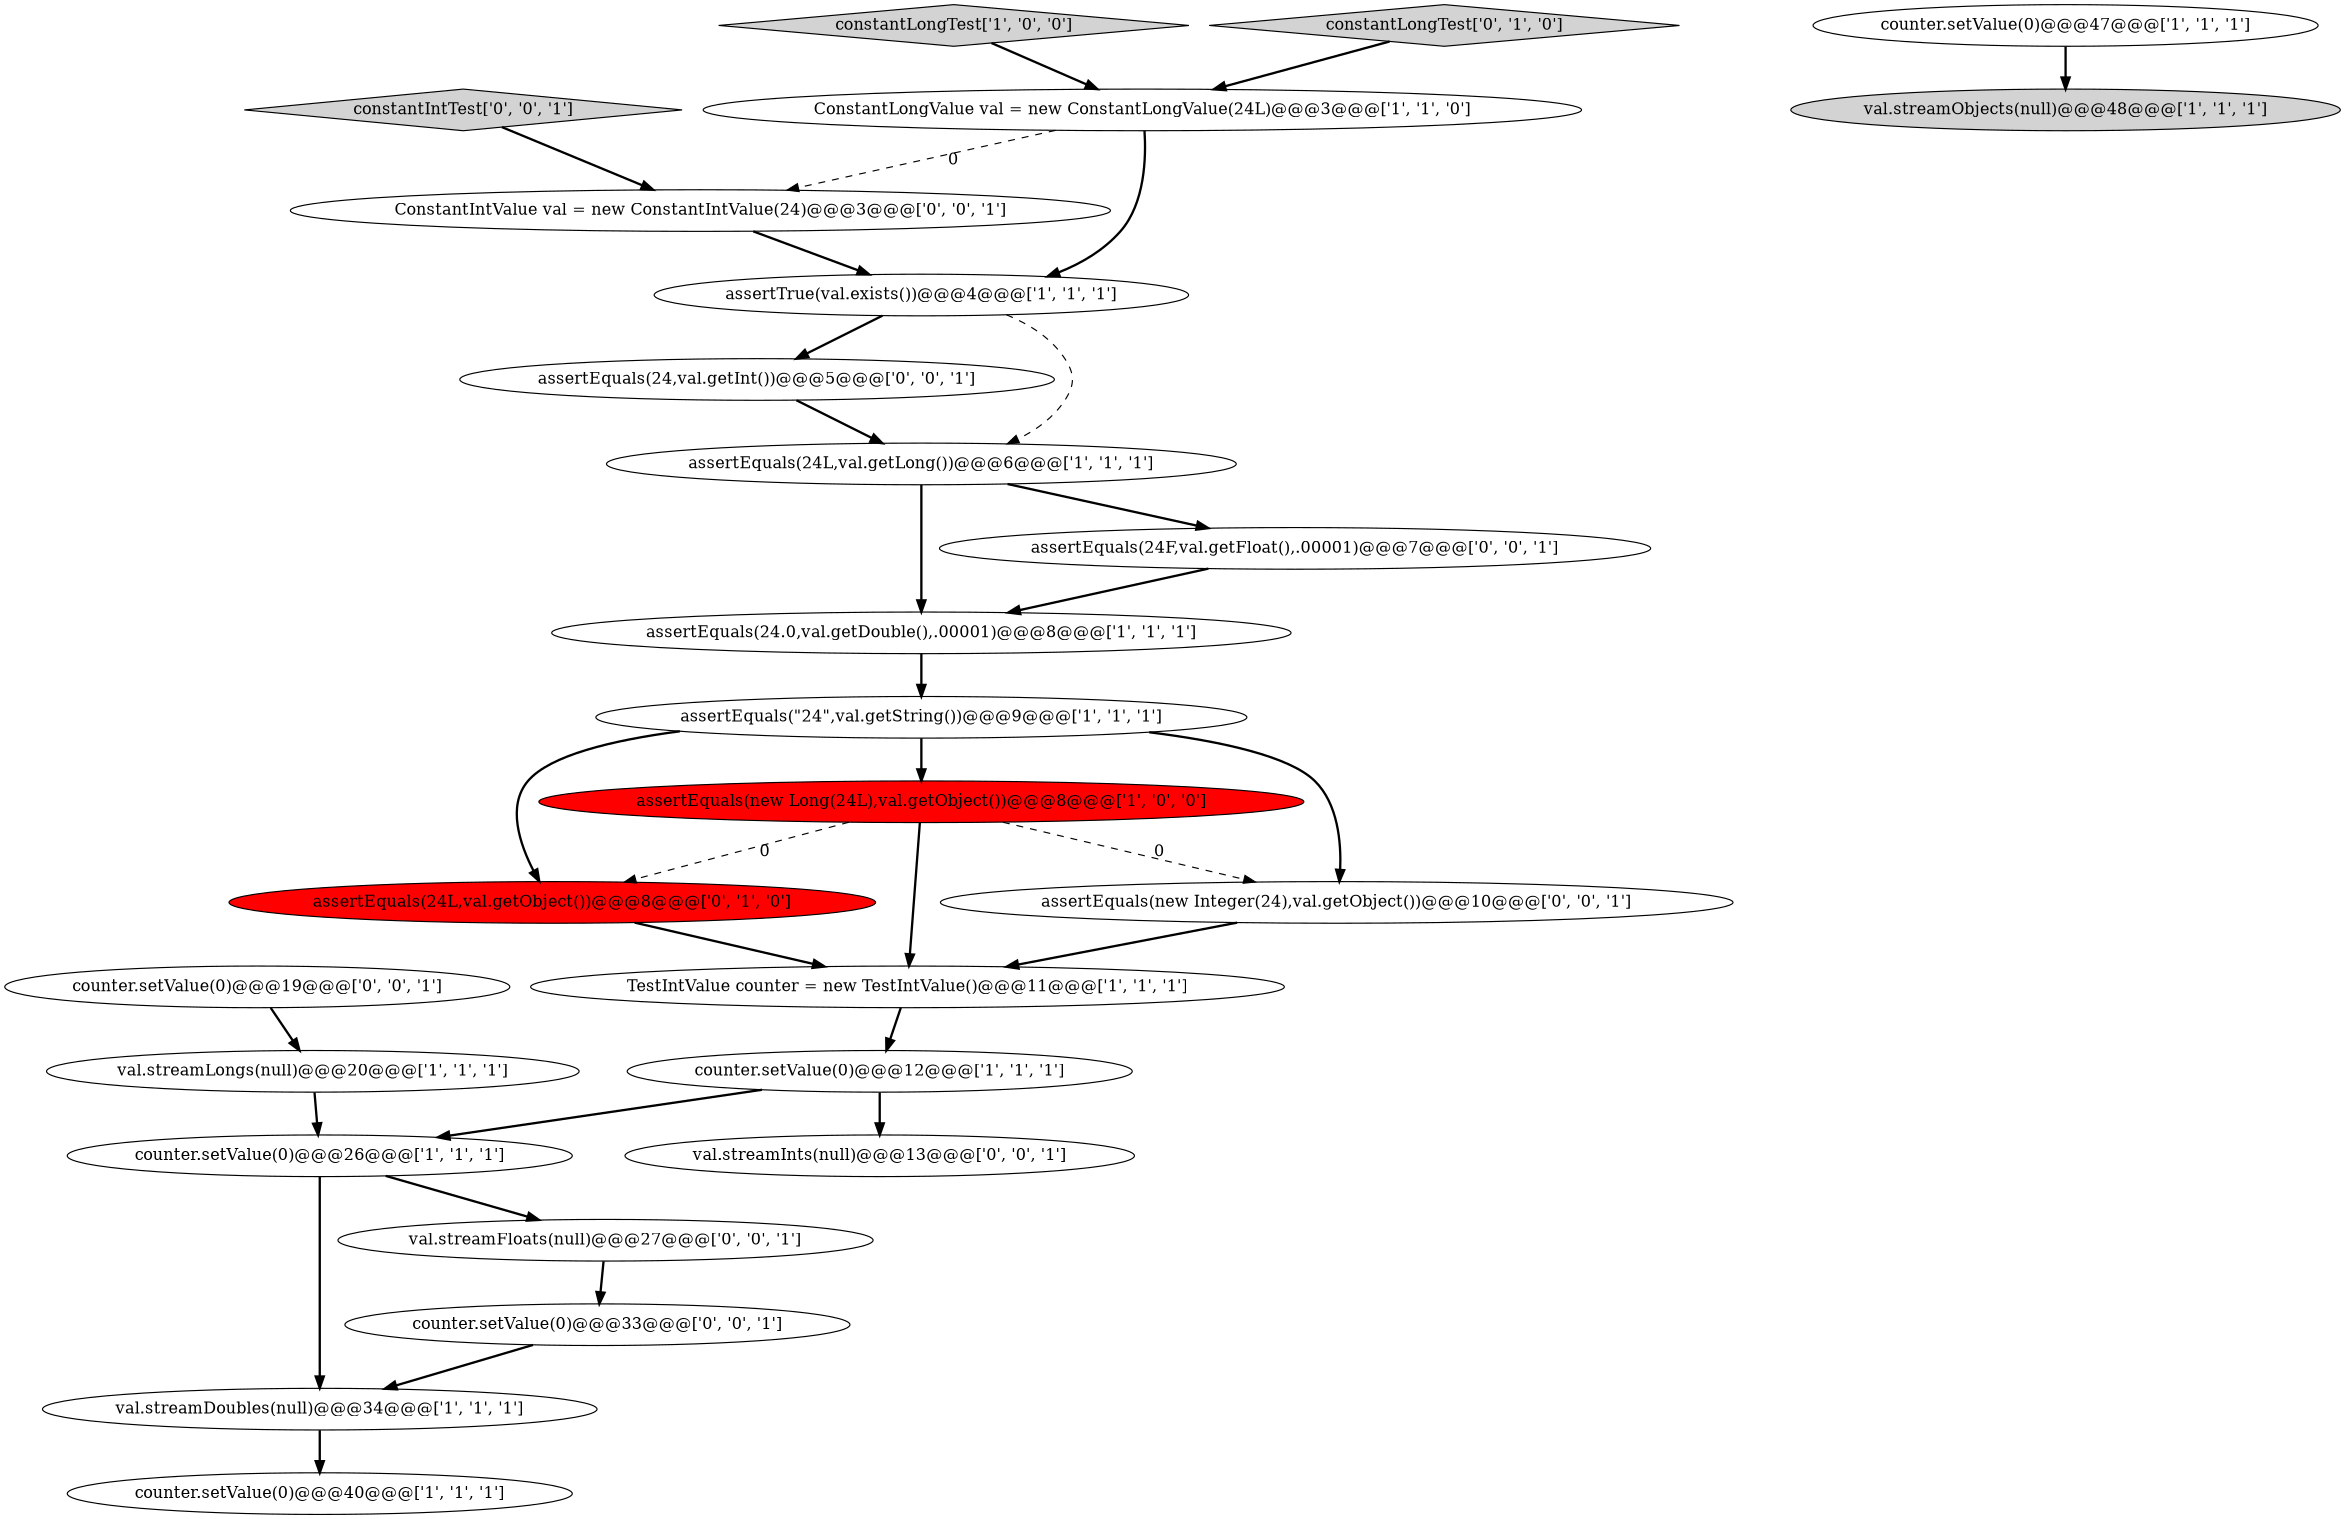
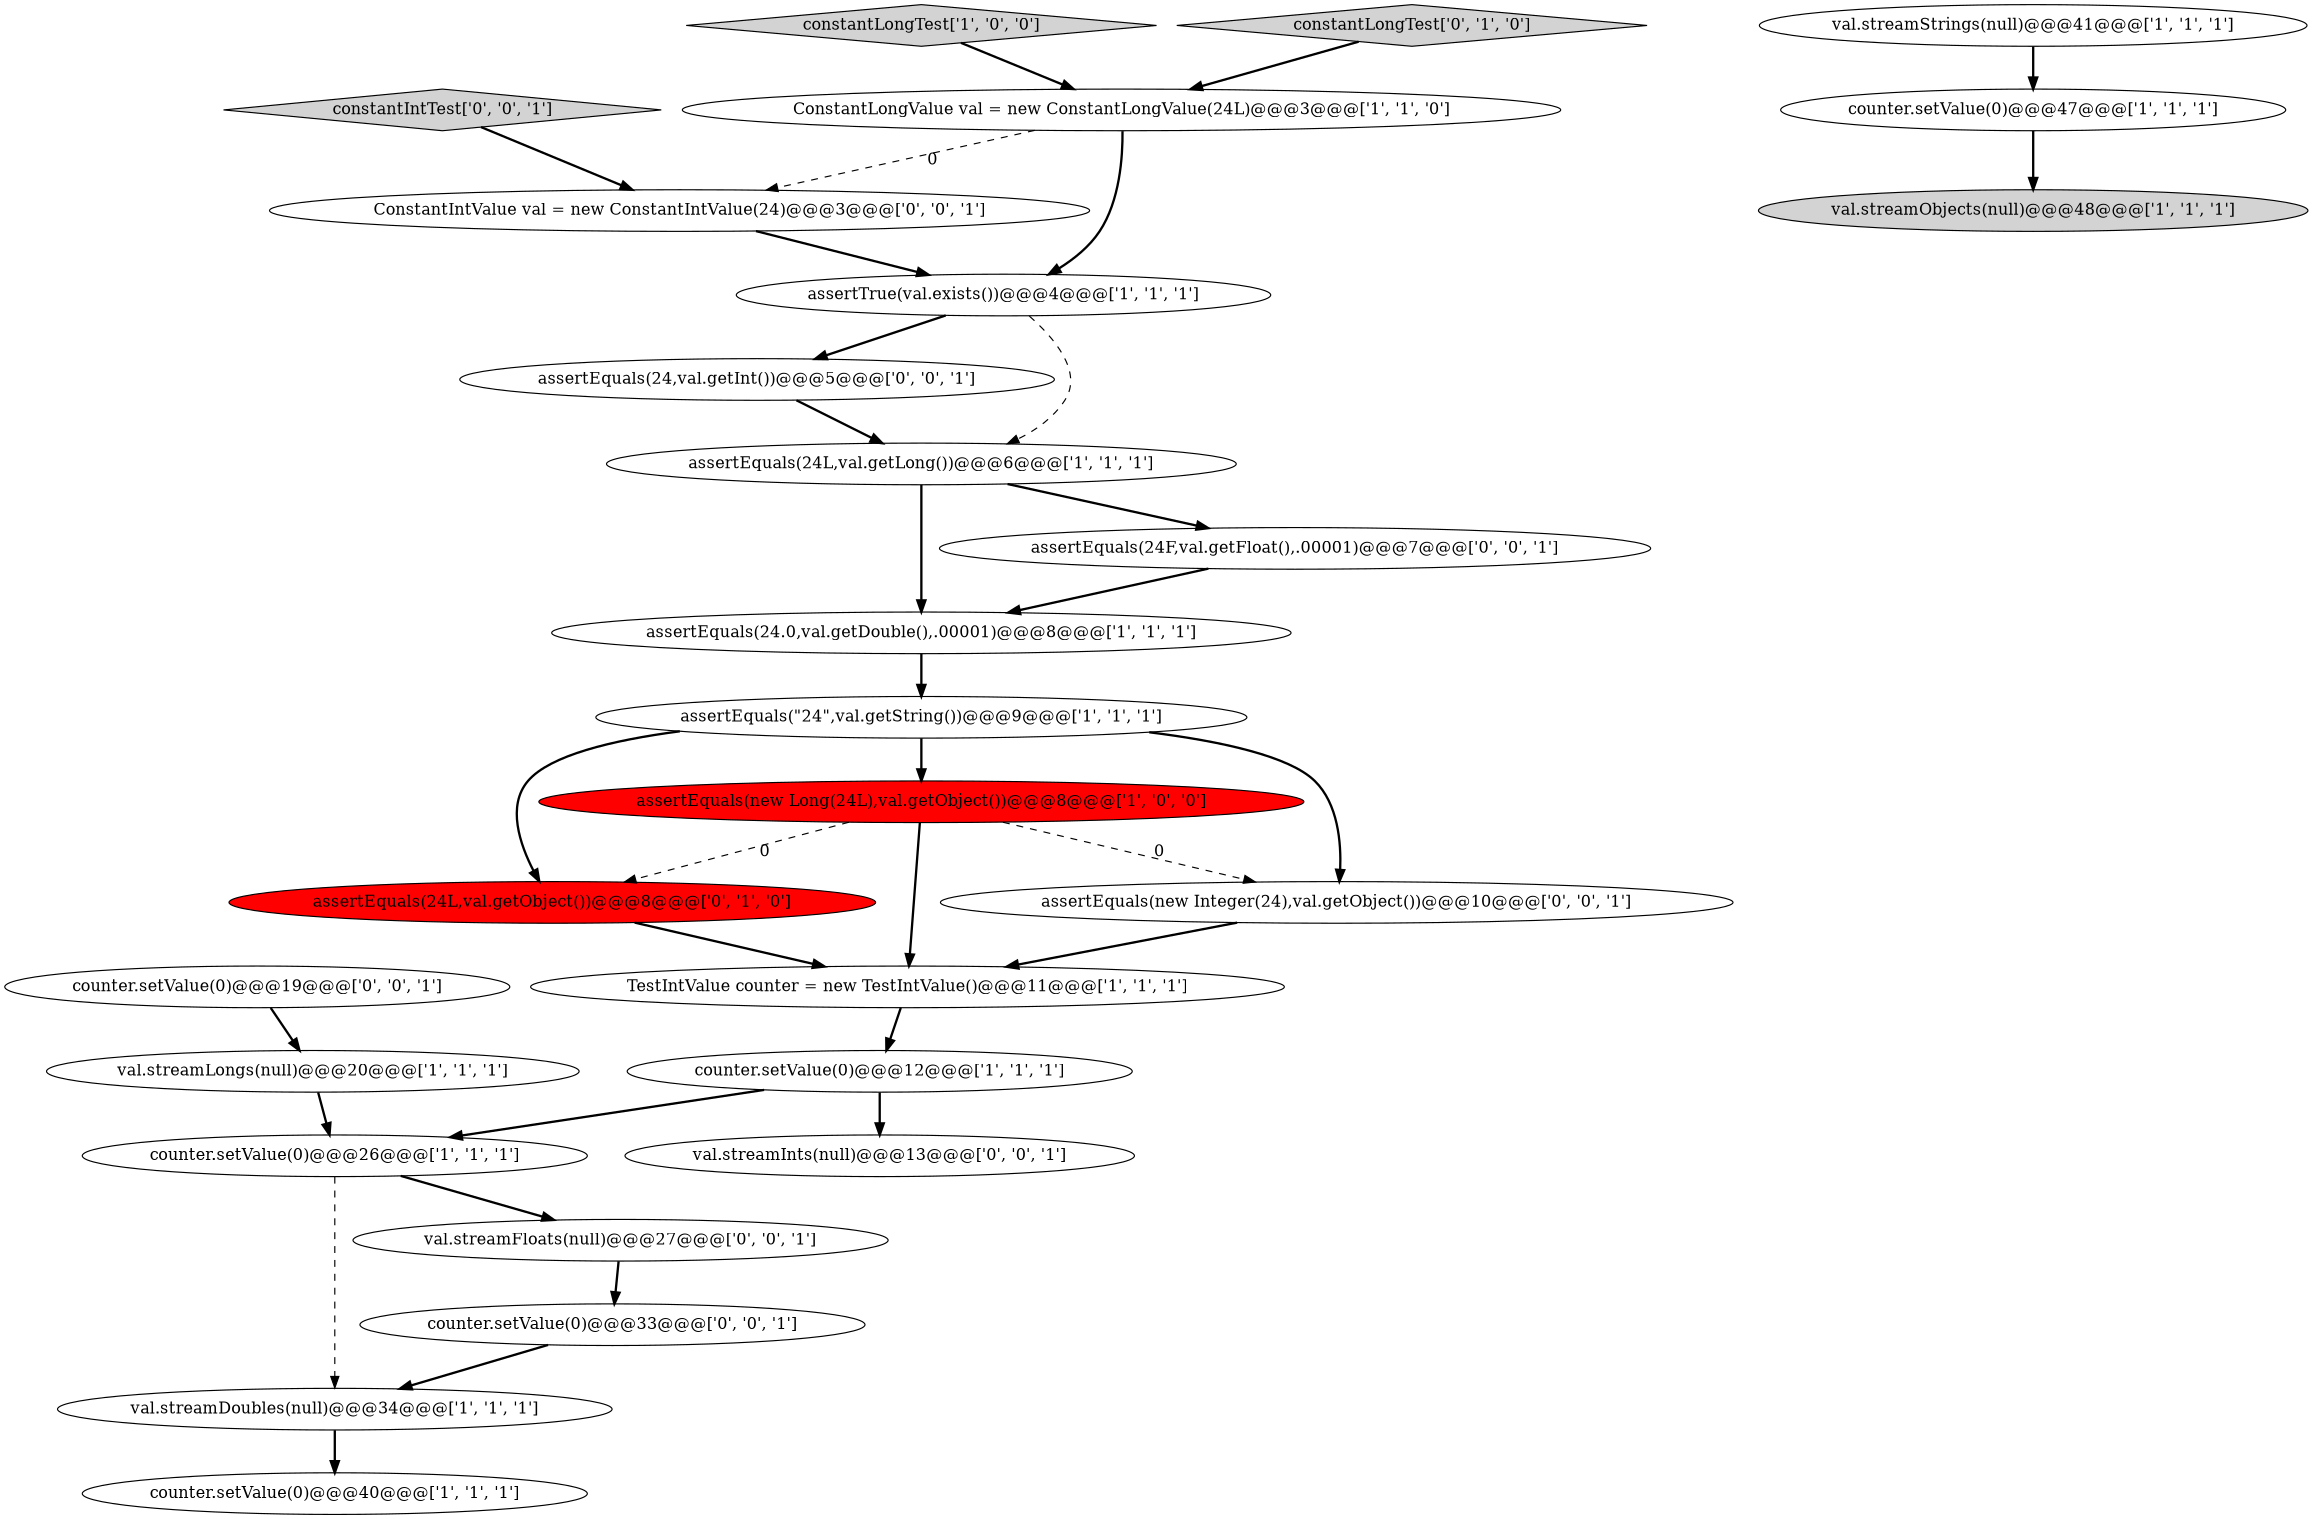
node "val.streamStrings(null)@@@41@@@['1', '1', '1']": added
edge "counter.setValue(0)@@@26@@@['1', '1', '1']" -> "val.streamDoubles(null)@@@34@@@['1', '1', '1']": style bold -> dashed
